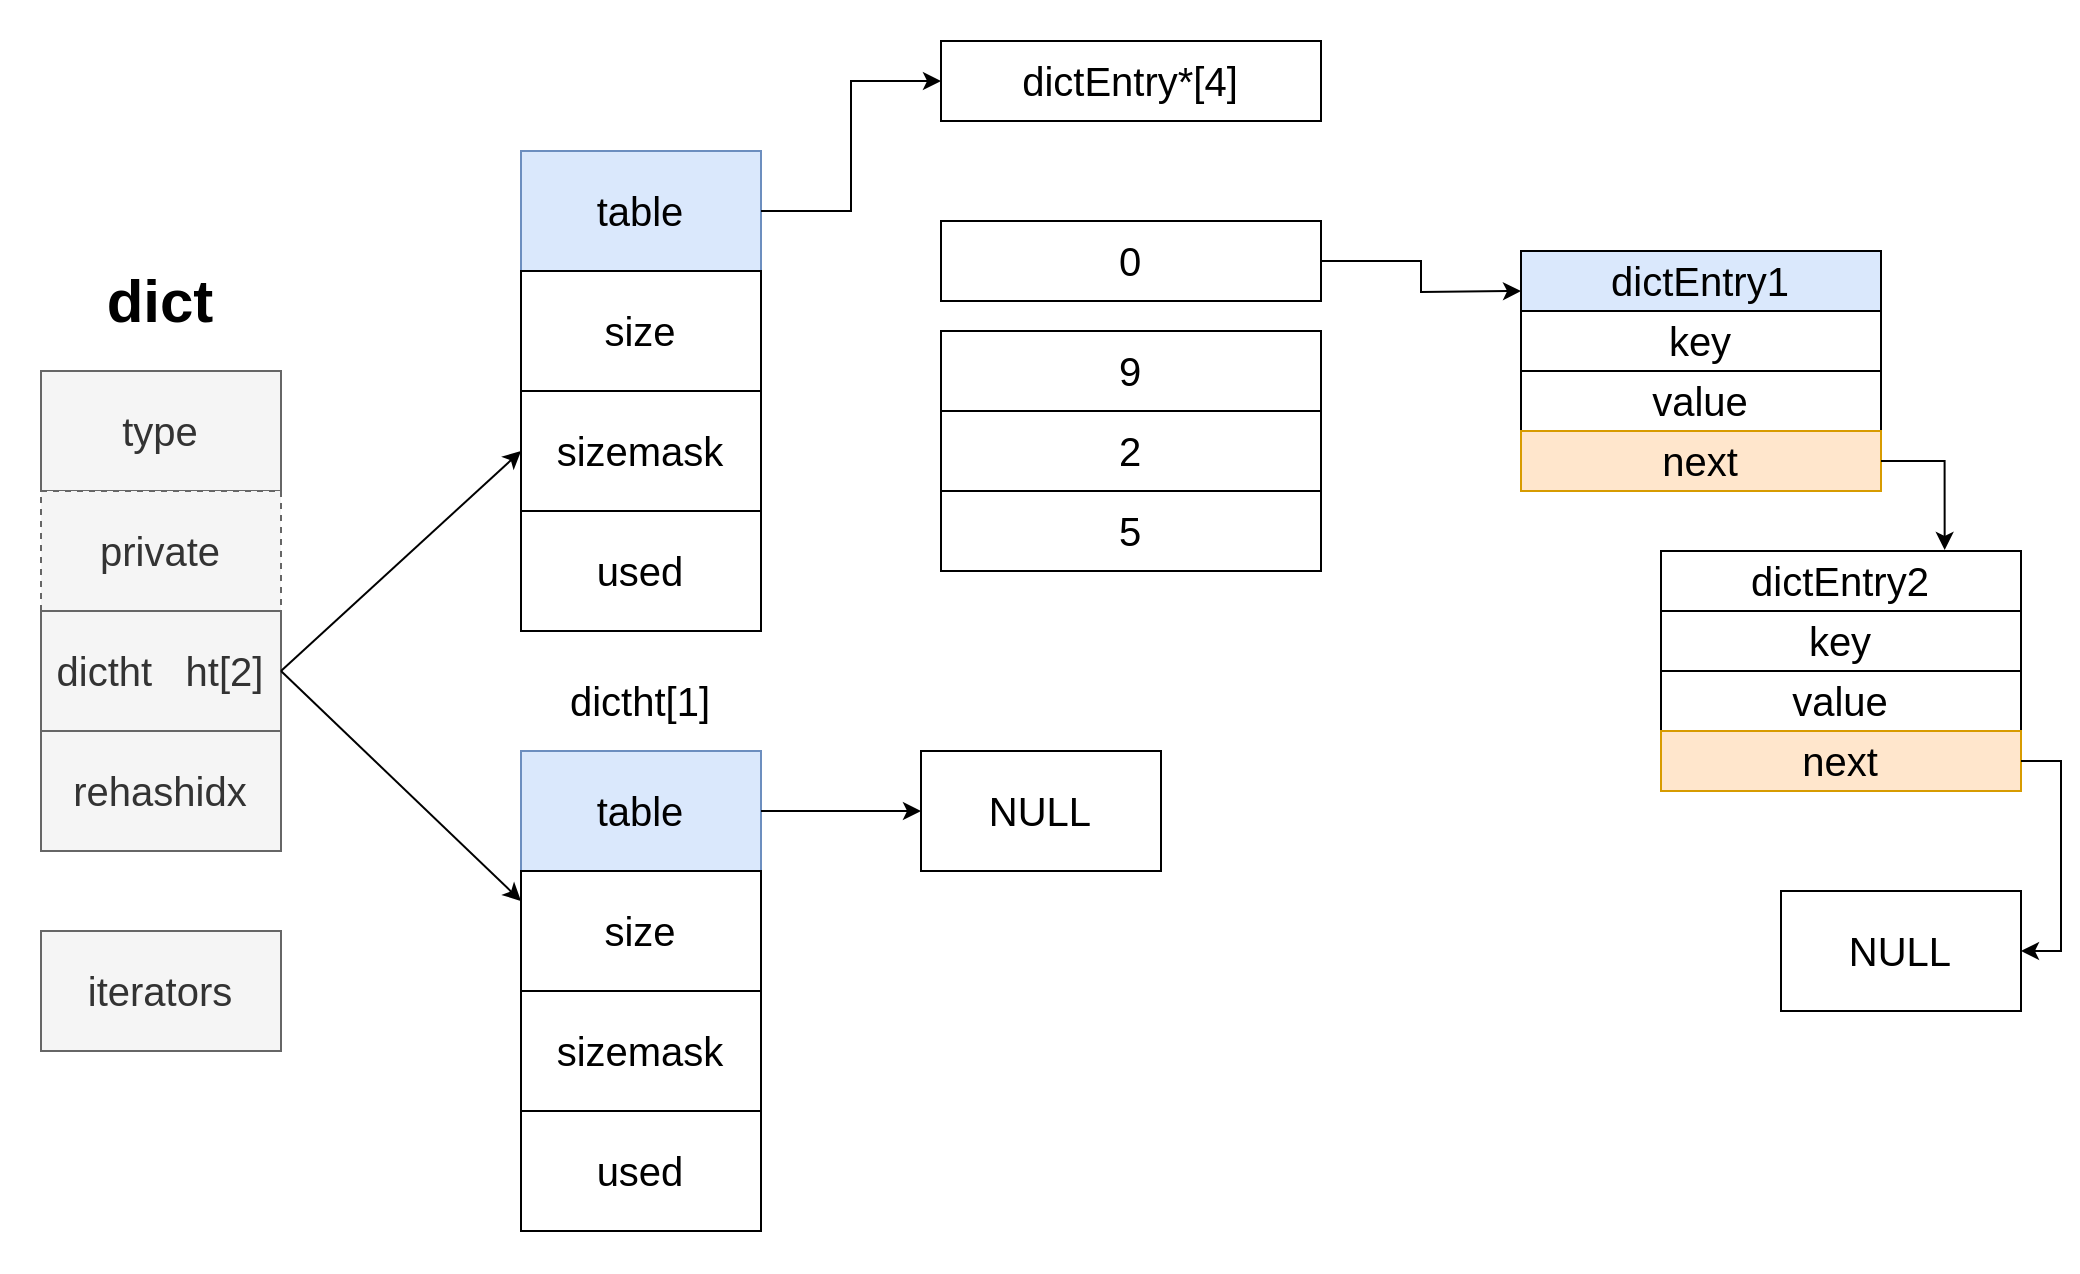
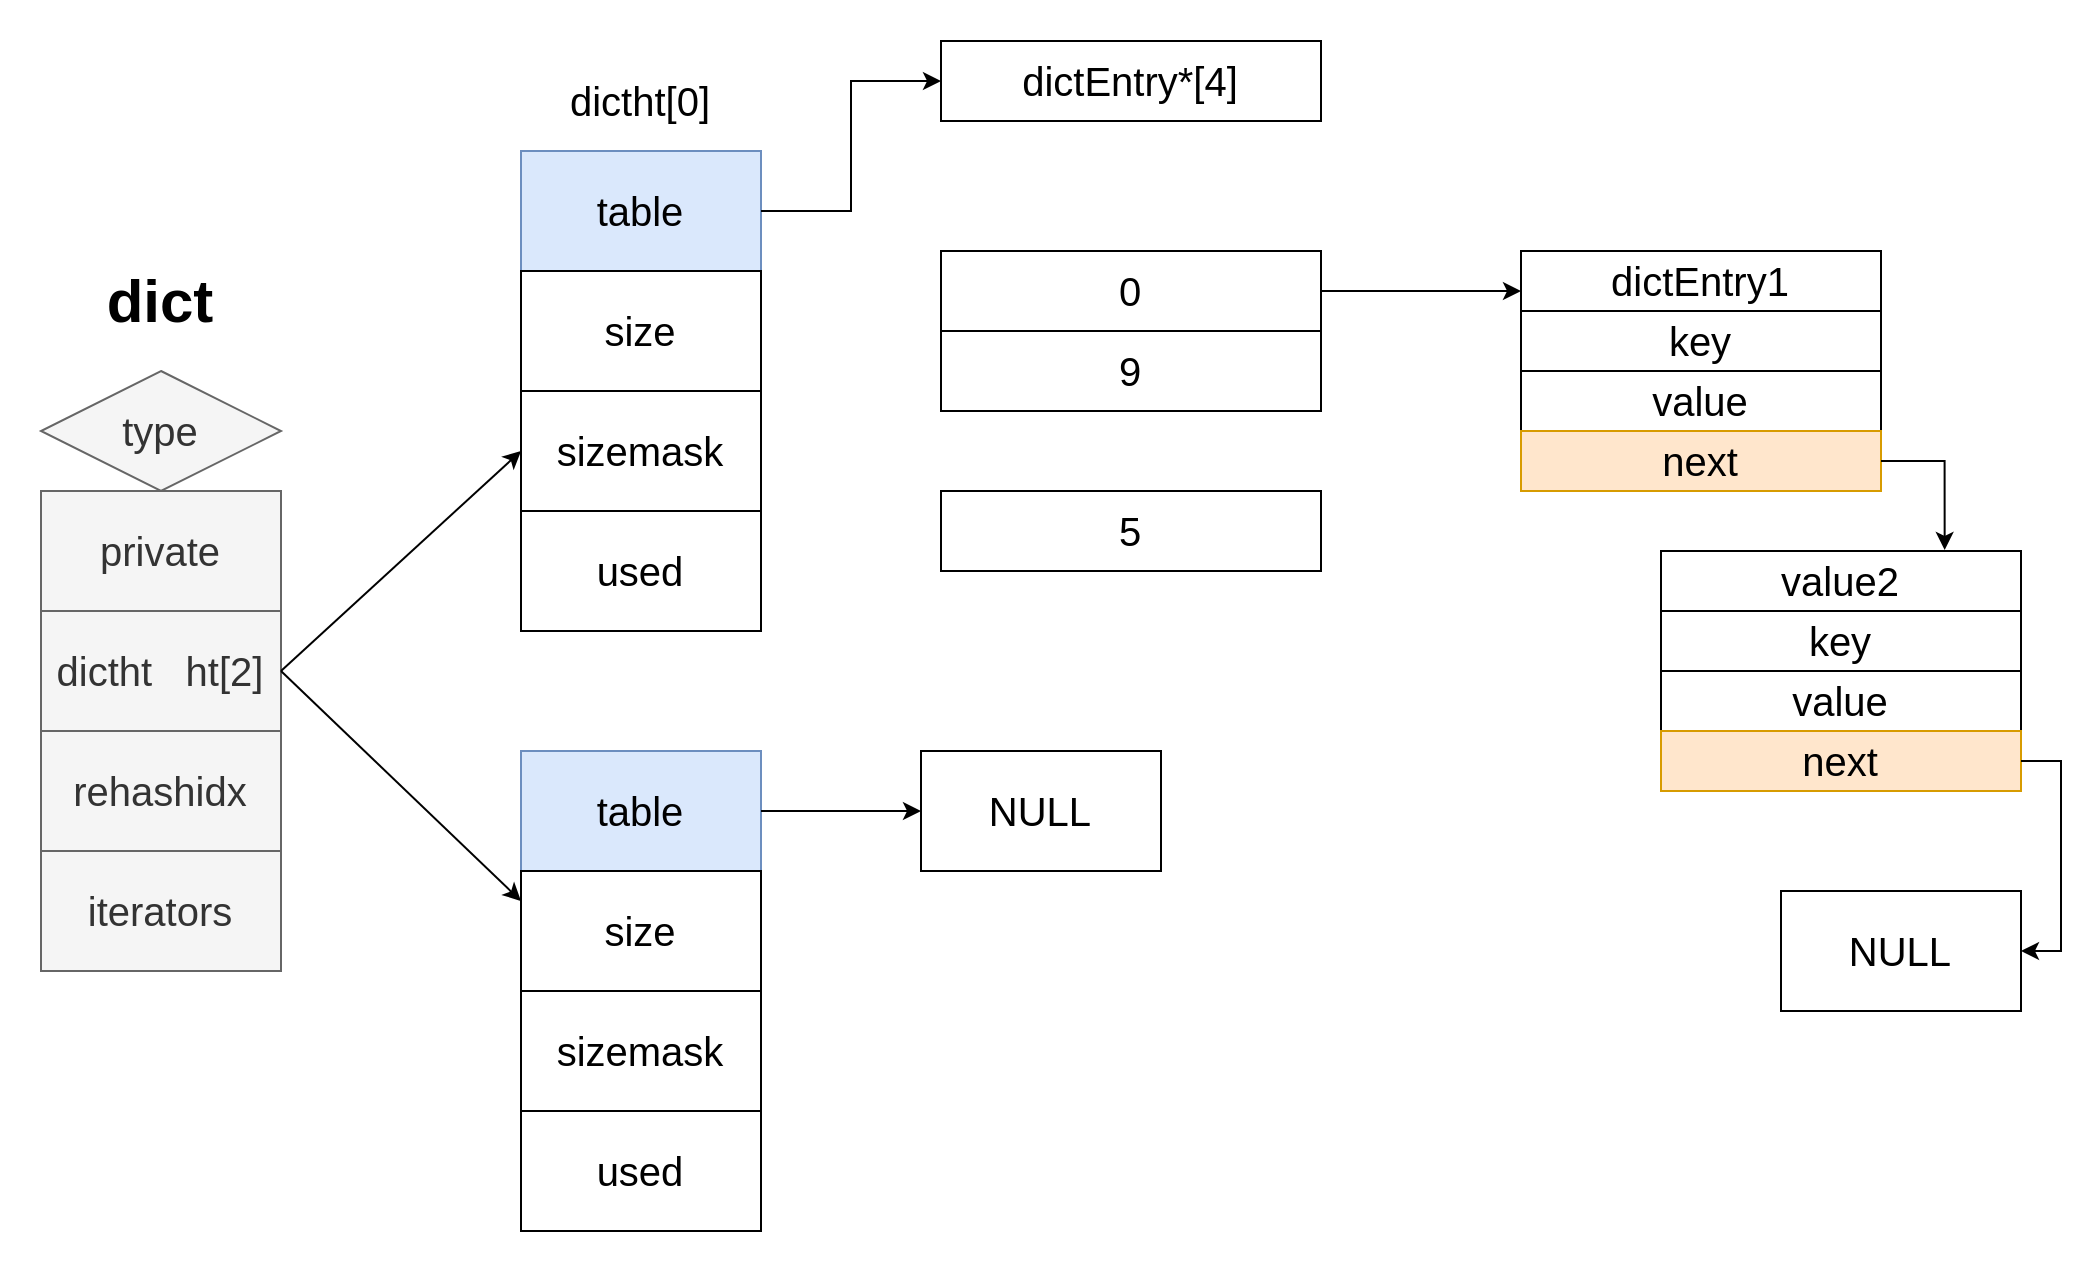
node "dictht[0]": added
node "0": moved (1131, 261) -> (1131, 291)
node "dictEntry1": fillcolor #dae8fc -> #ffffff
node "type": shape rectangle -> diamond
node "2": removed
node "private": style dashed -> solid
node "dictEntry2": label "dictEntry2" -> "value2"
node "dictht[1]": removed
node "iterators": moved (161, 991) -> (161, 911)
